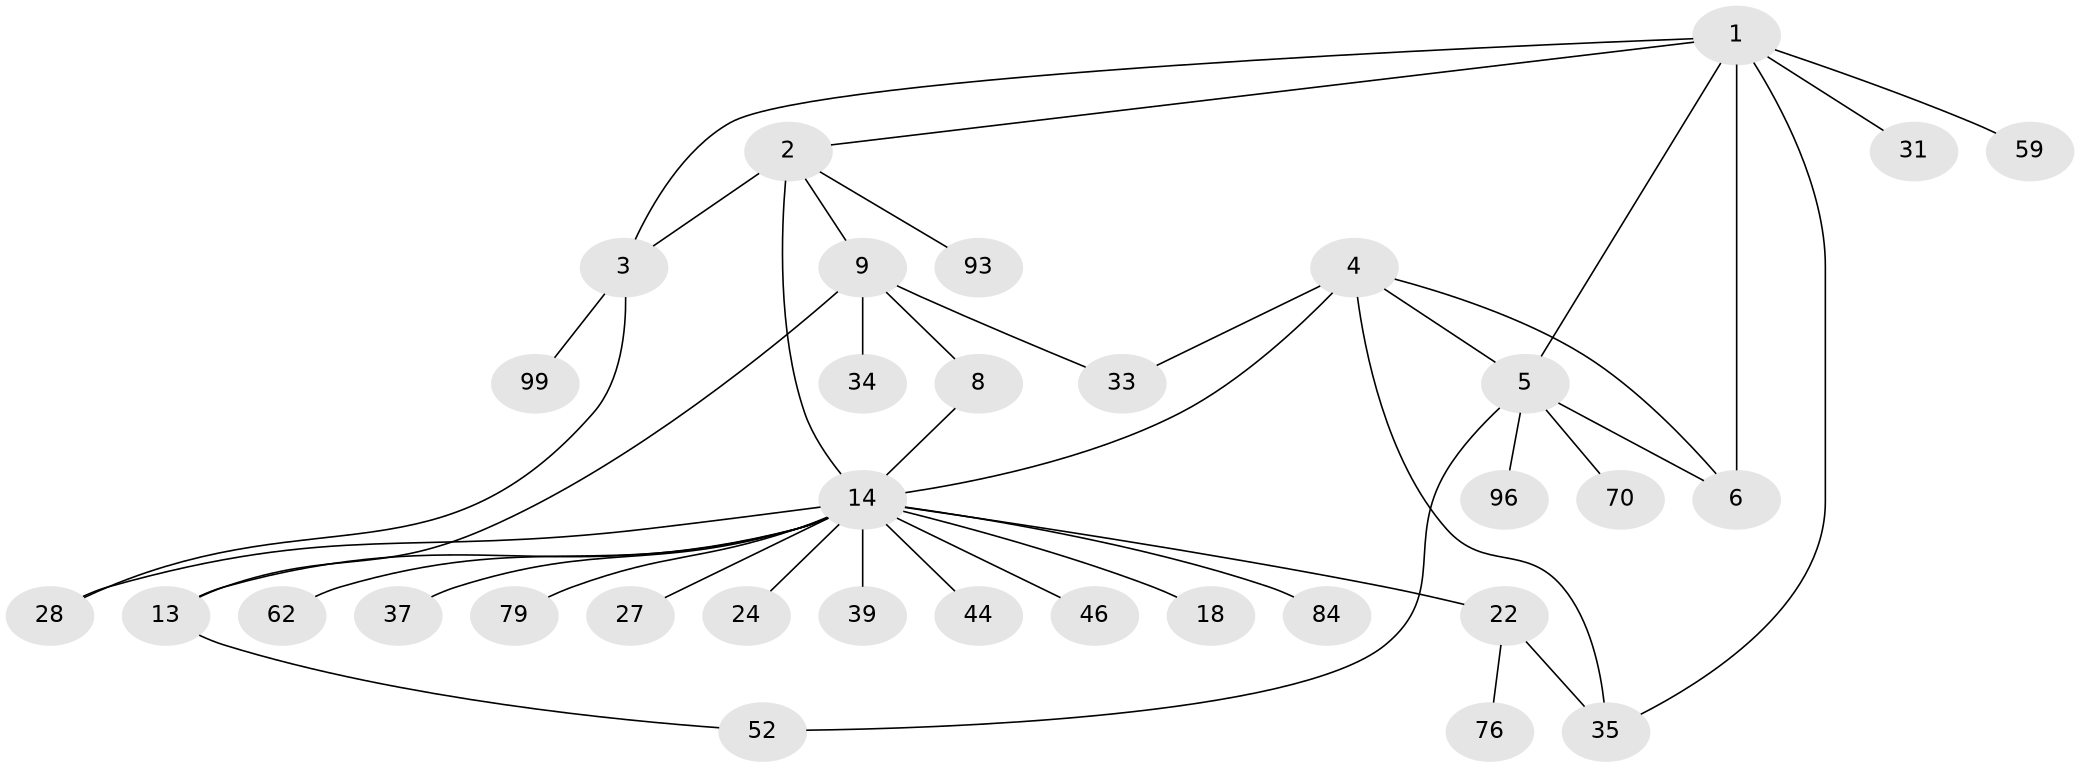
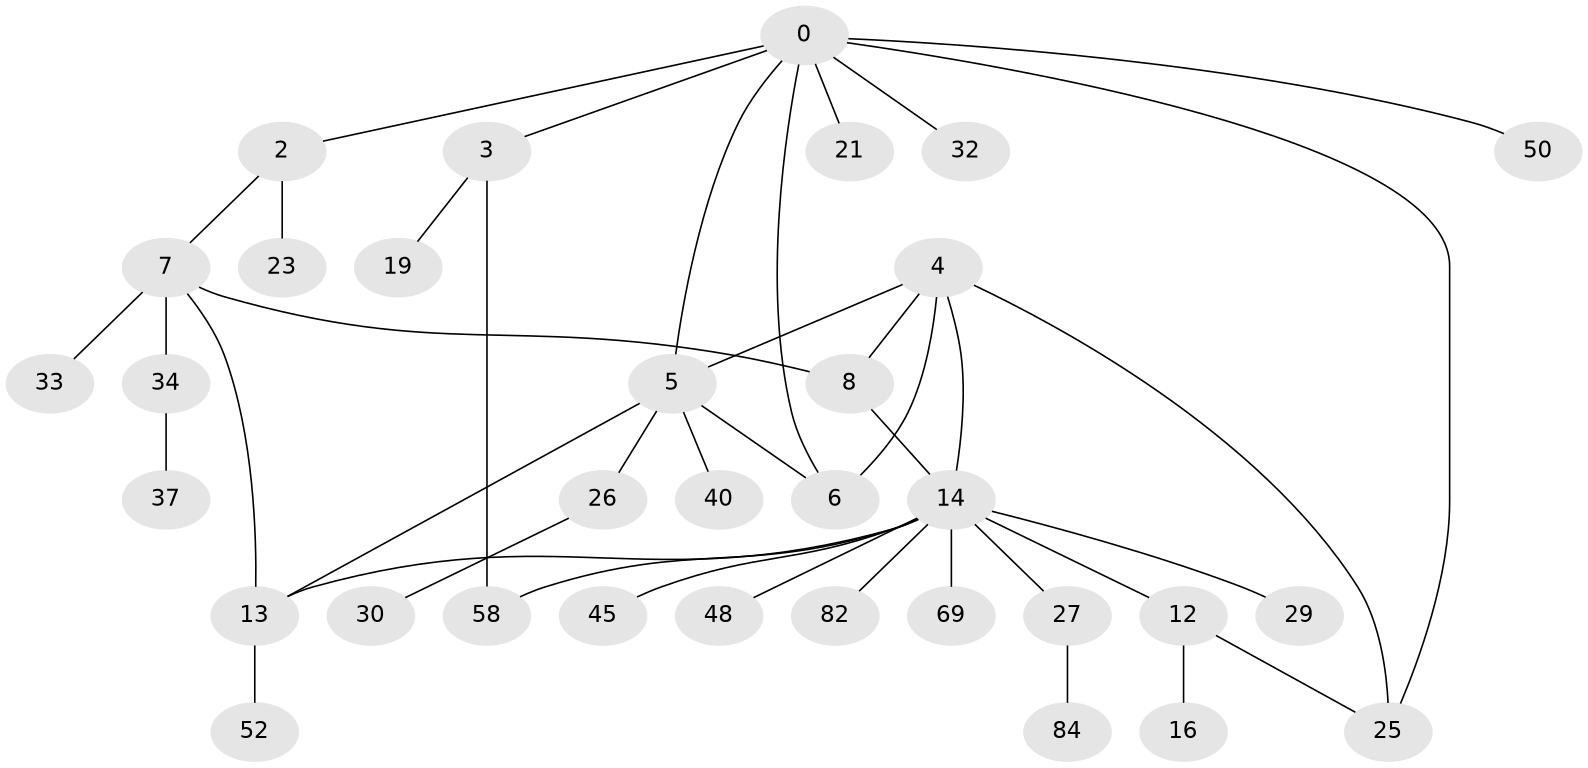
node "1": label "1" -> "0"
node "32": added
node "31": label "31" -> "21"
node "59": label "59" -> "50"
edge "2" -- "3": removed
node "9": label "9" -> "7"
node "93": label "93" -> "23"
edge "2" -- "14": removed
edge "4" -- "33": now "4" -- "8"
node "99": label "99" -> "19"
node "96": label "96" -> "26"
node "70": label "70" -> "40"
edge "14" -- "84": now "27" -- "84"
edge "14" -- "37": now "34" -- "37"
node "28": label "28" -> "58"
node "62": label "62" -> "82"
node "30": added
node "79": label "79" -> "69"
node "24": removed
node "39": label "39" -> "29"
node "44": label "44" -> "45"
node "46": removed
node "18": label "18" -> "48"
node "22": label "22" -> "12"
edge "5" -- "52": now "5" -- "13"
node "76": label "76" -> "16"
node "35": label "35" -> "25"
